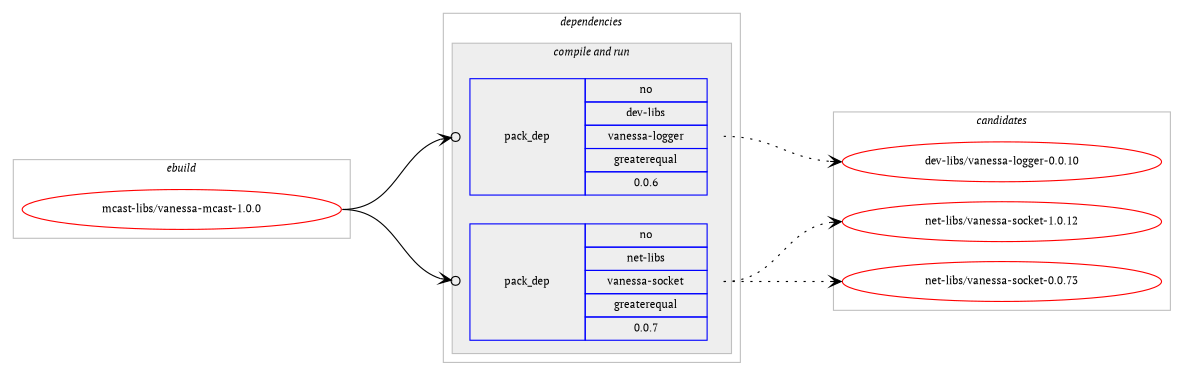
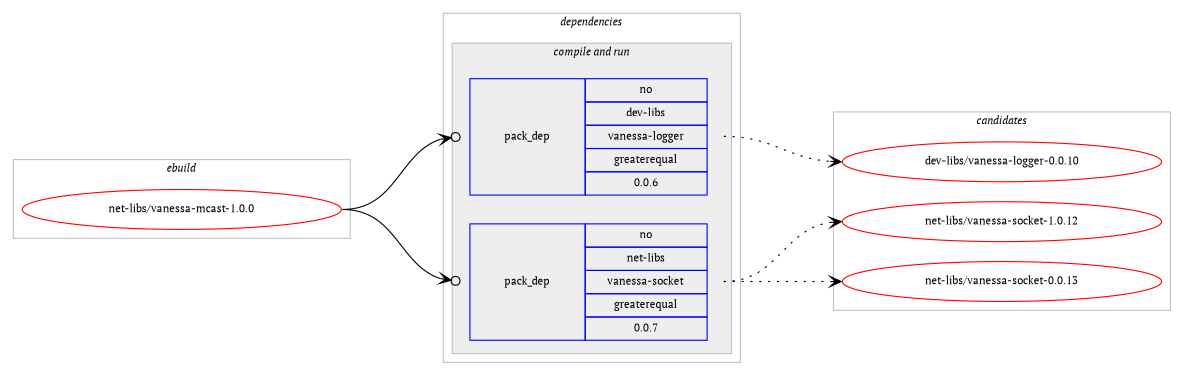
node "mcast-libs/vanessa-mcast-1.0.0": label "mcast-libs/vanessa-mcast-1.0.0" -> "net-libs/vanessa-mcast-1.0.0"
node "net-libs/vanessa-socket-0.0.73": label "net-libs/vanessa-socket-0.0.73" -> "net-libs/vanessa-socket-0.0.13"
